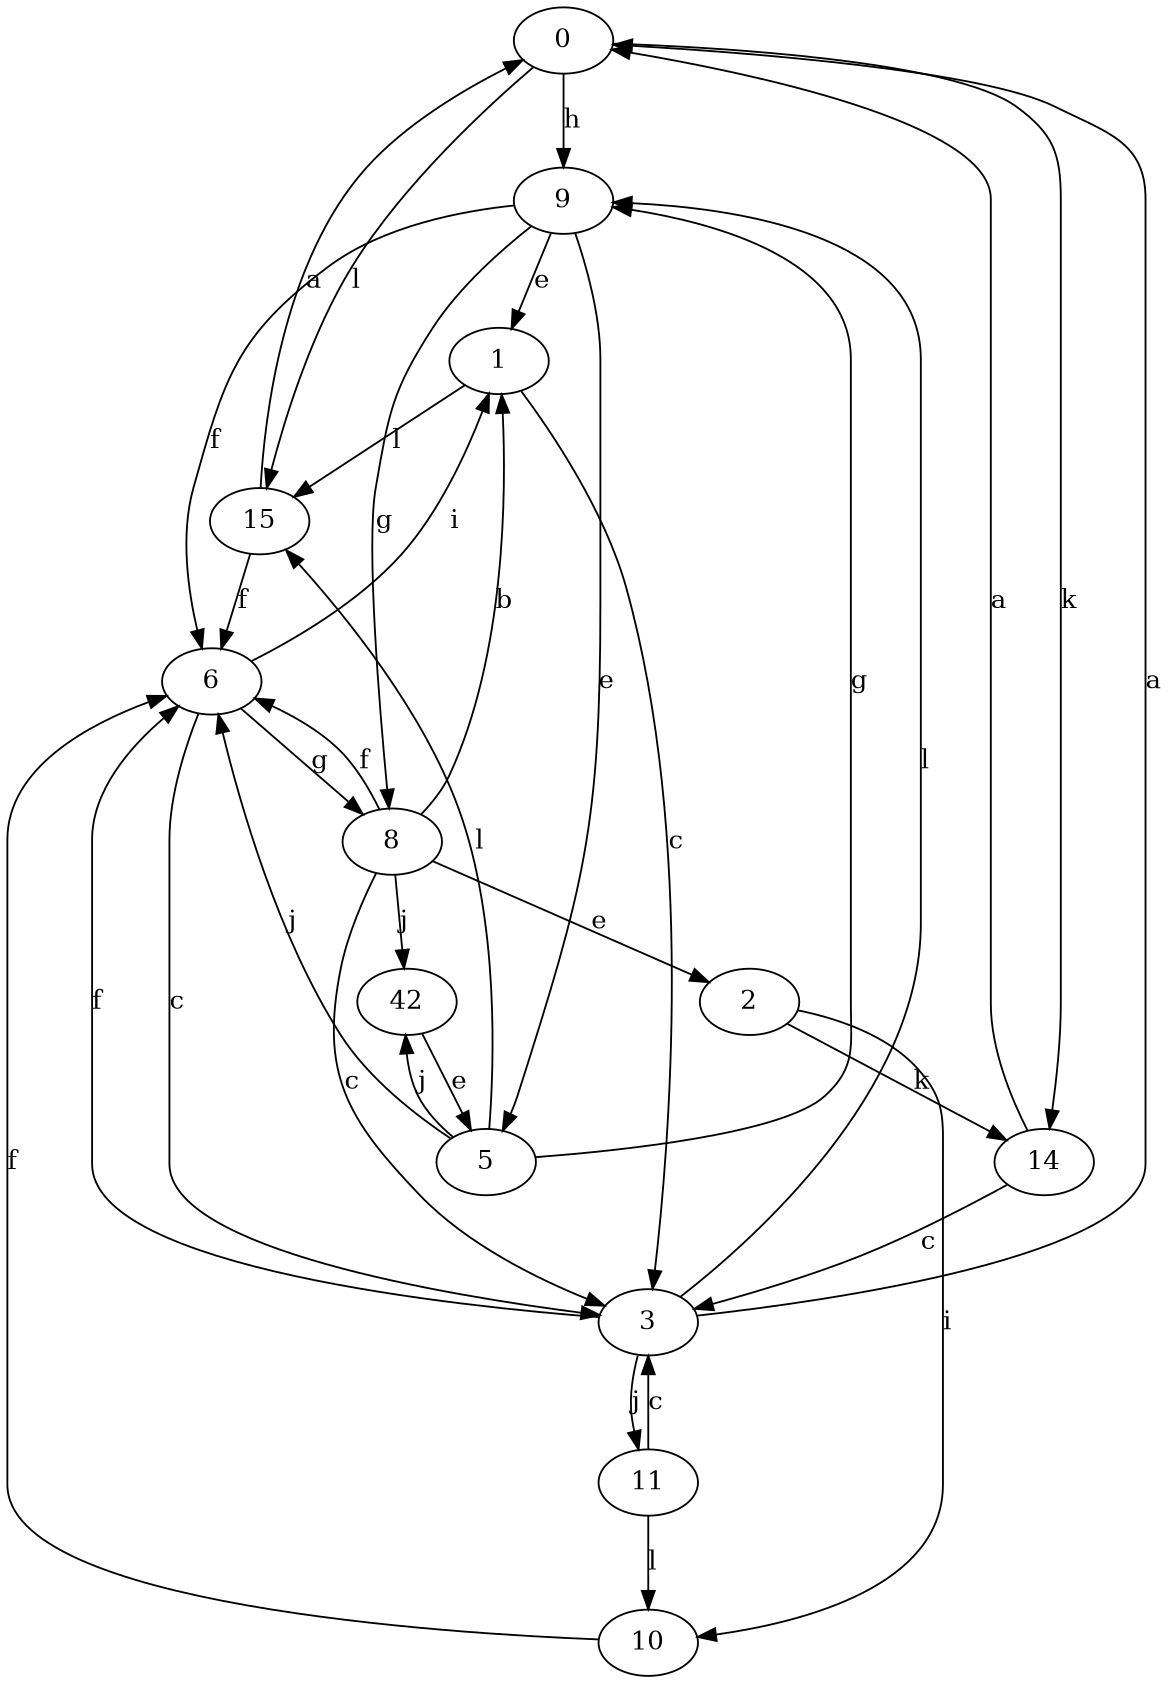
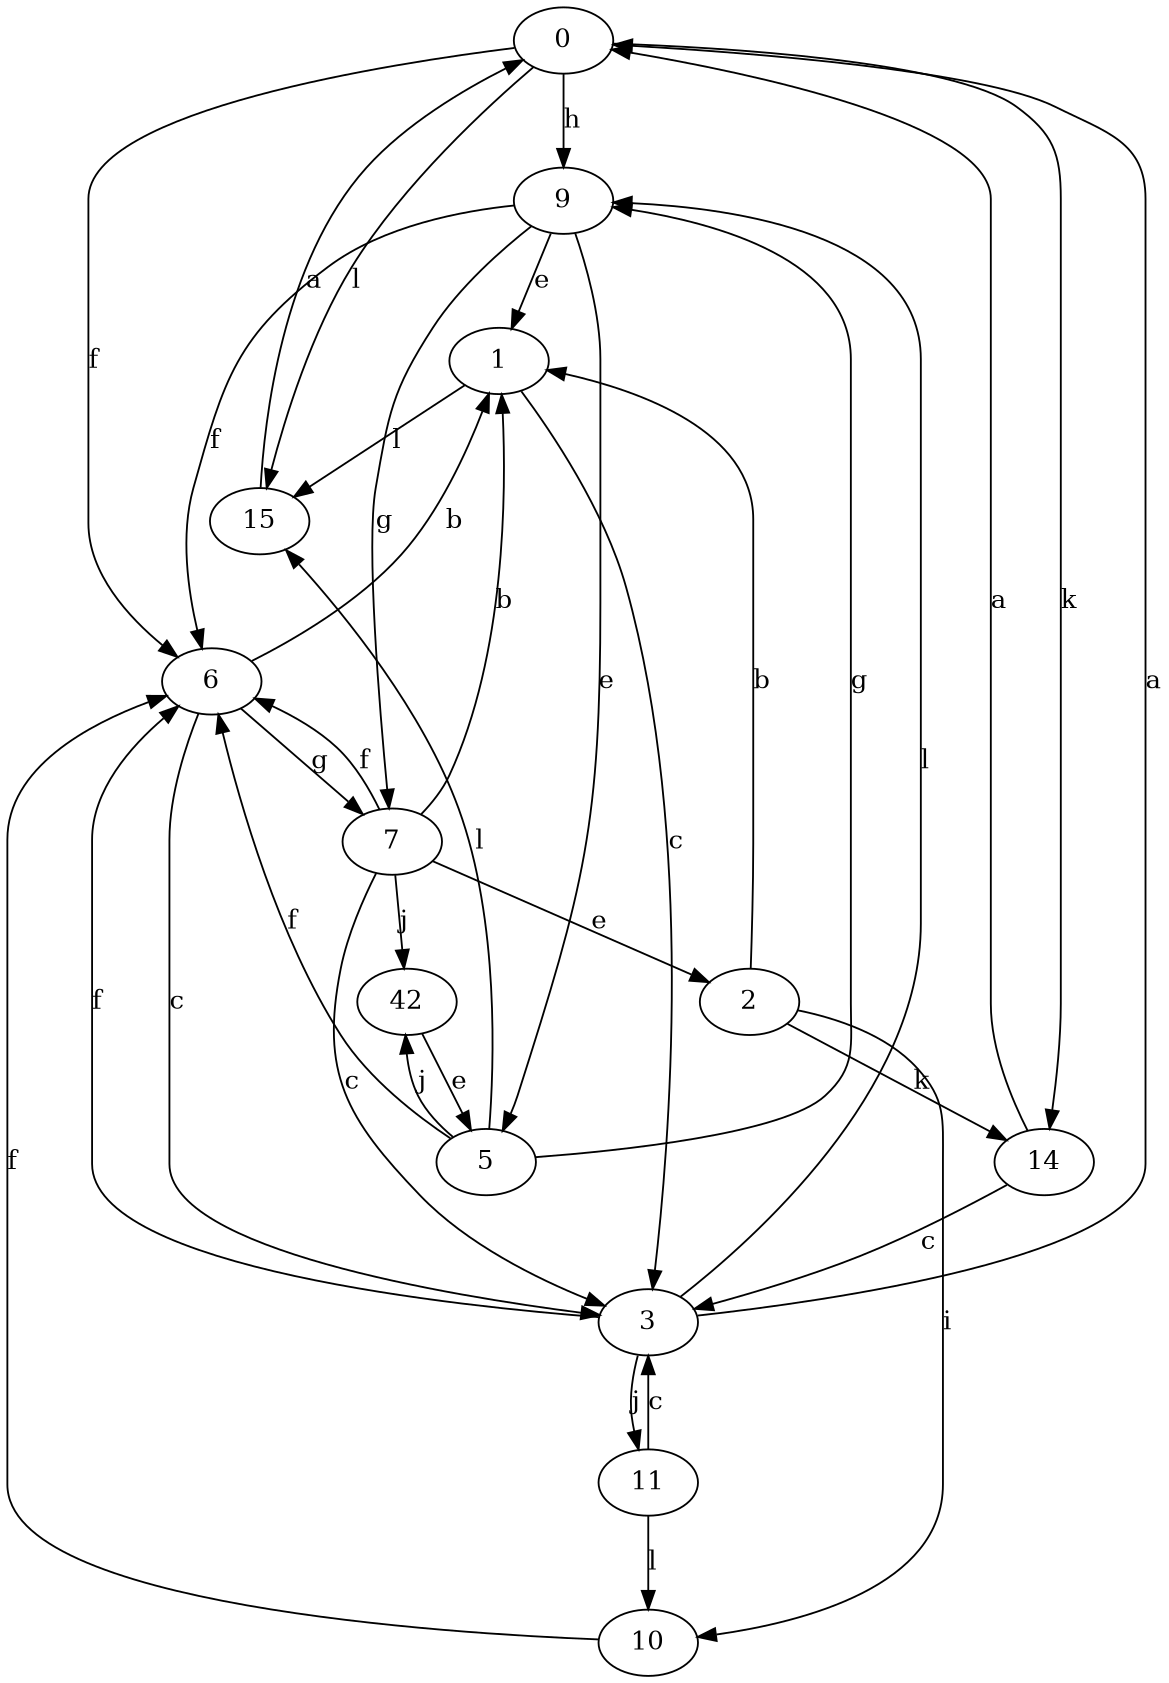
edge "6" -> "1": label "i" -> "b"
edge "15" -> "6": now "0" -> "6"
edge "2" -> "1": added, label "b"
node "8": label "8" -> "7"
edge "5" -> "6": label "j" -> "f"
